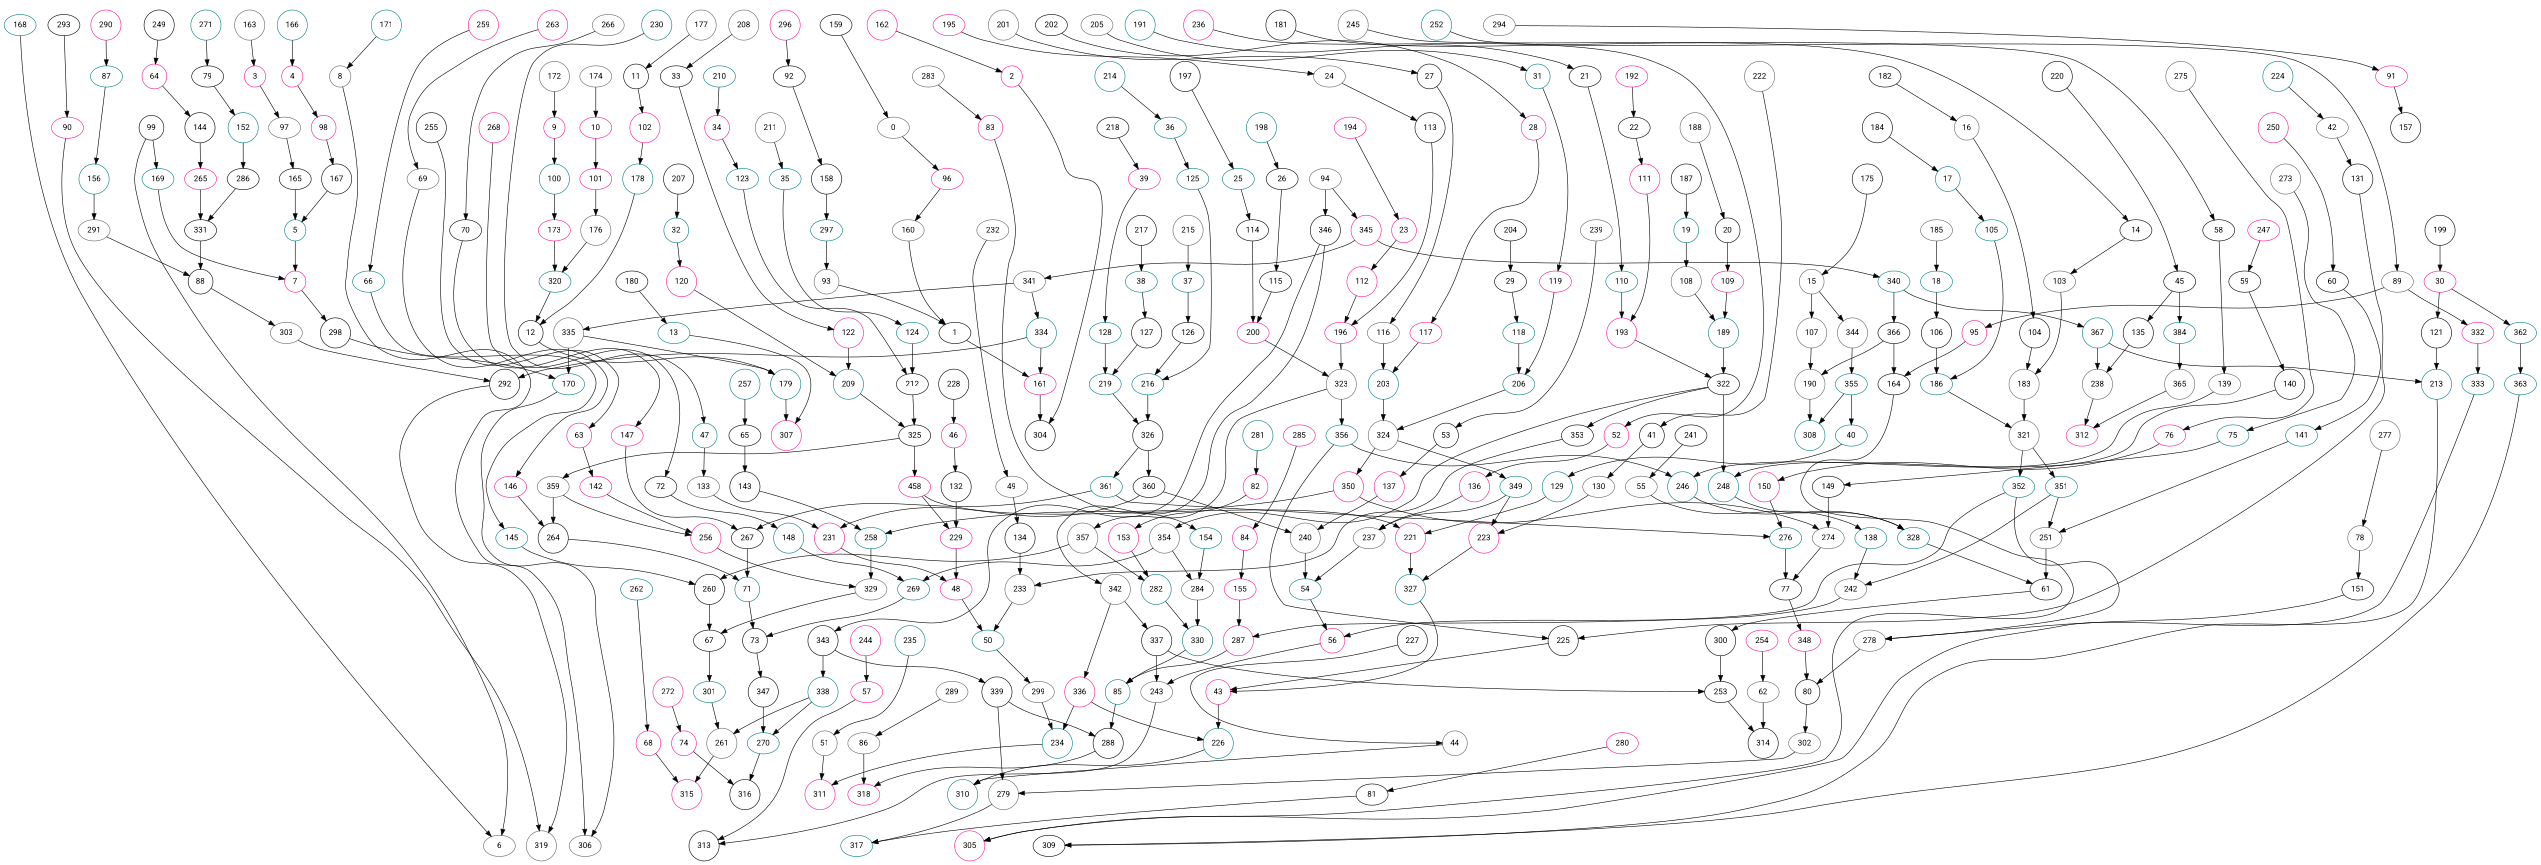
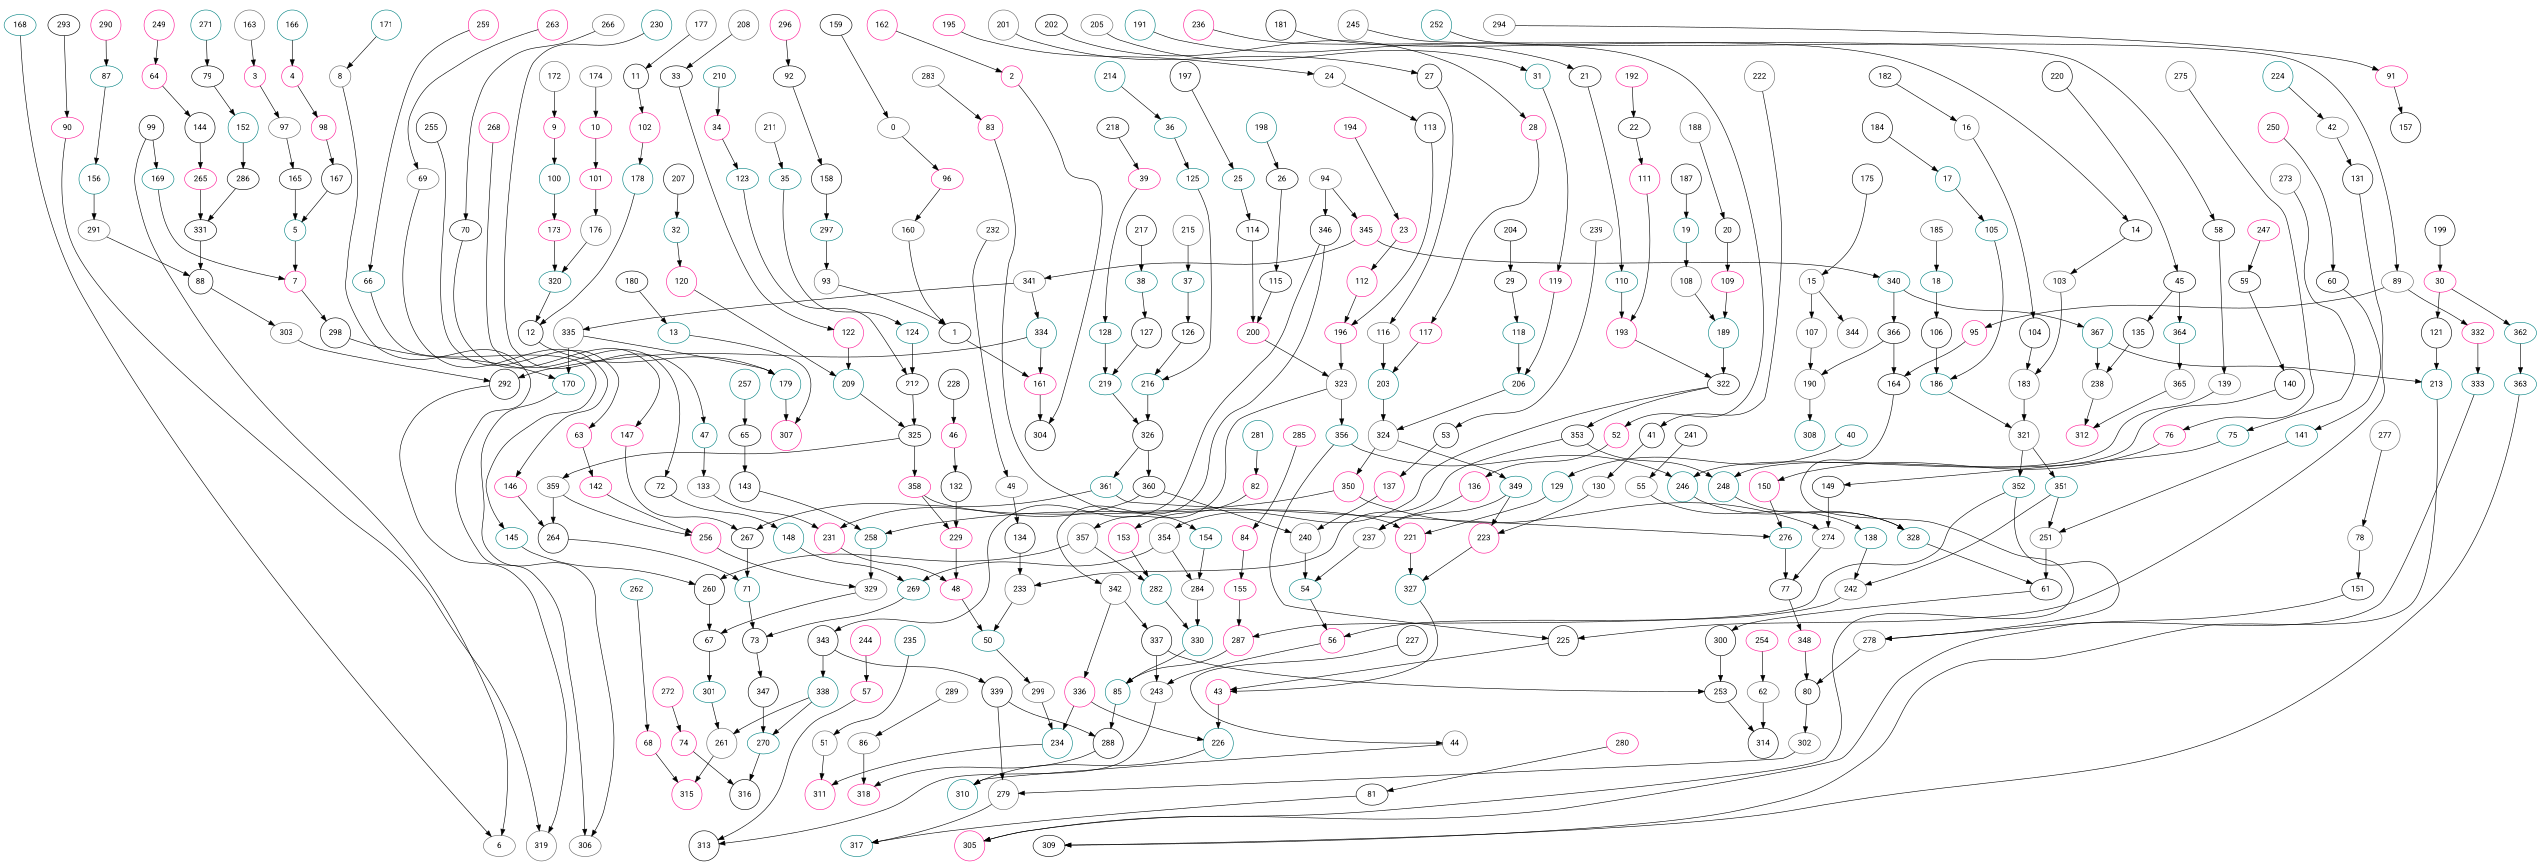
node "249": color black -> deeppink
node "384": label "384" -> "364"
node "355": removed
edge "322" -> "248": now "353" -> "248"
node "458": label "458" -> "358"
